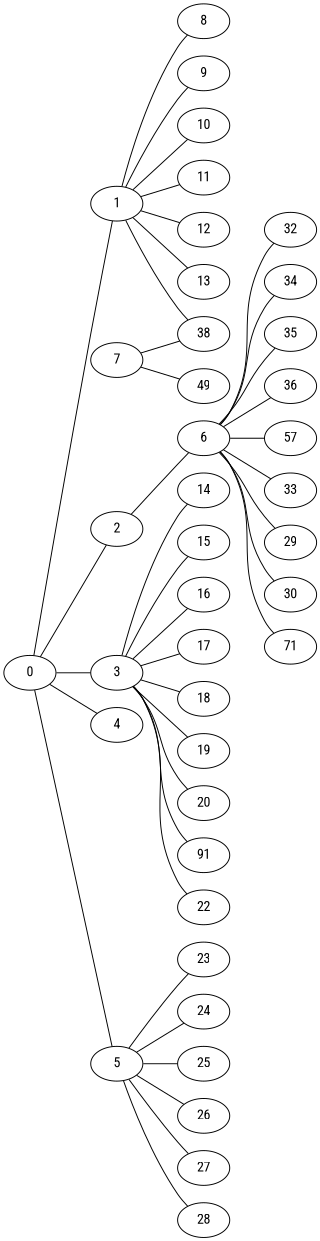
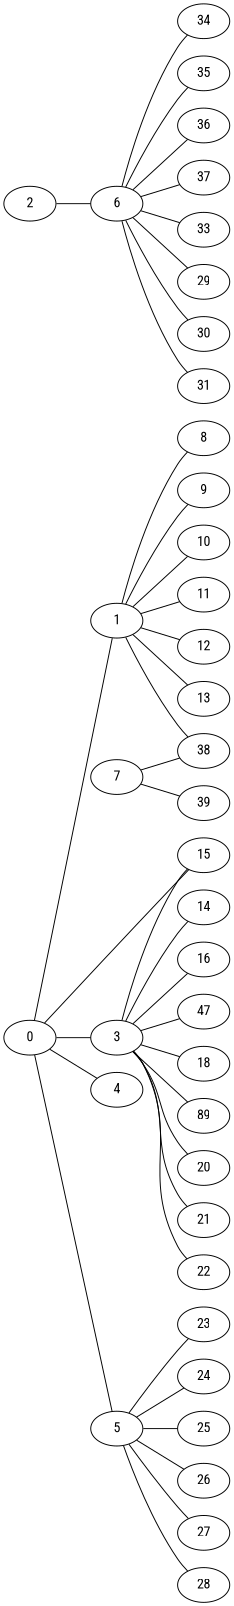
node "32": removed
node "49": label "49" -> "39"
node "57": label "57" -> "37"
edge "2" -- "0": now "15" -- "0"
node "17": label "17" -> "47"
node "71": label "71" -> "31"
node "19": label "19" -> "89"
node "91": label "91" -> "21"
